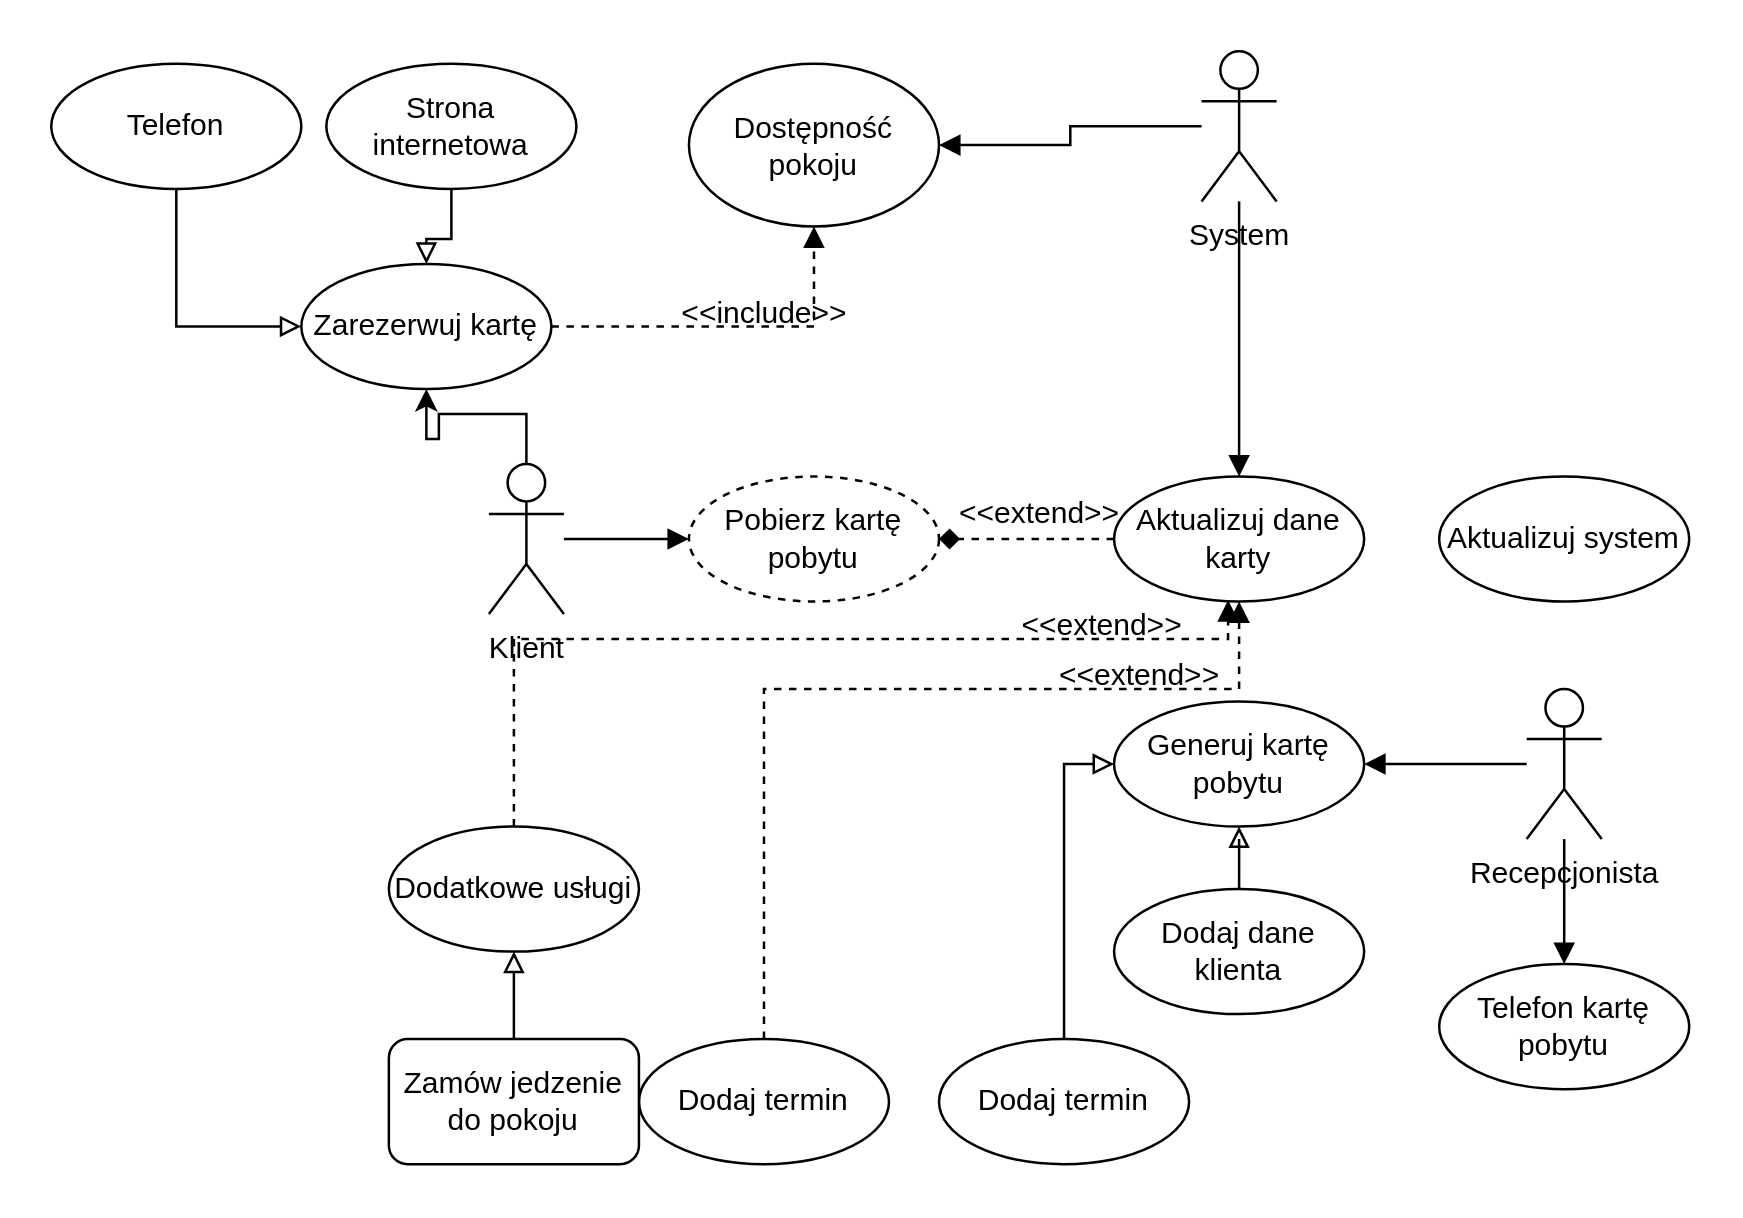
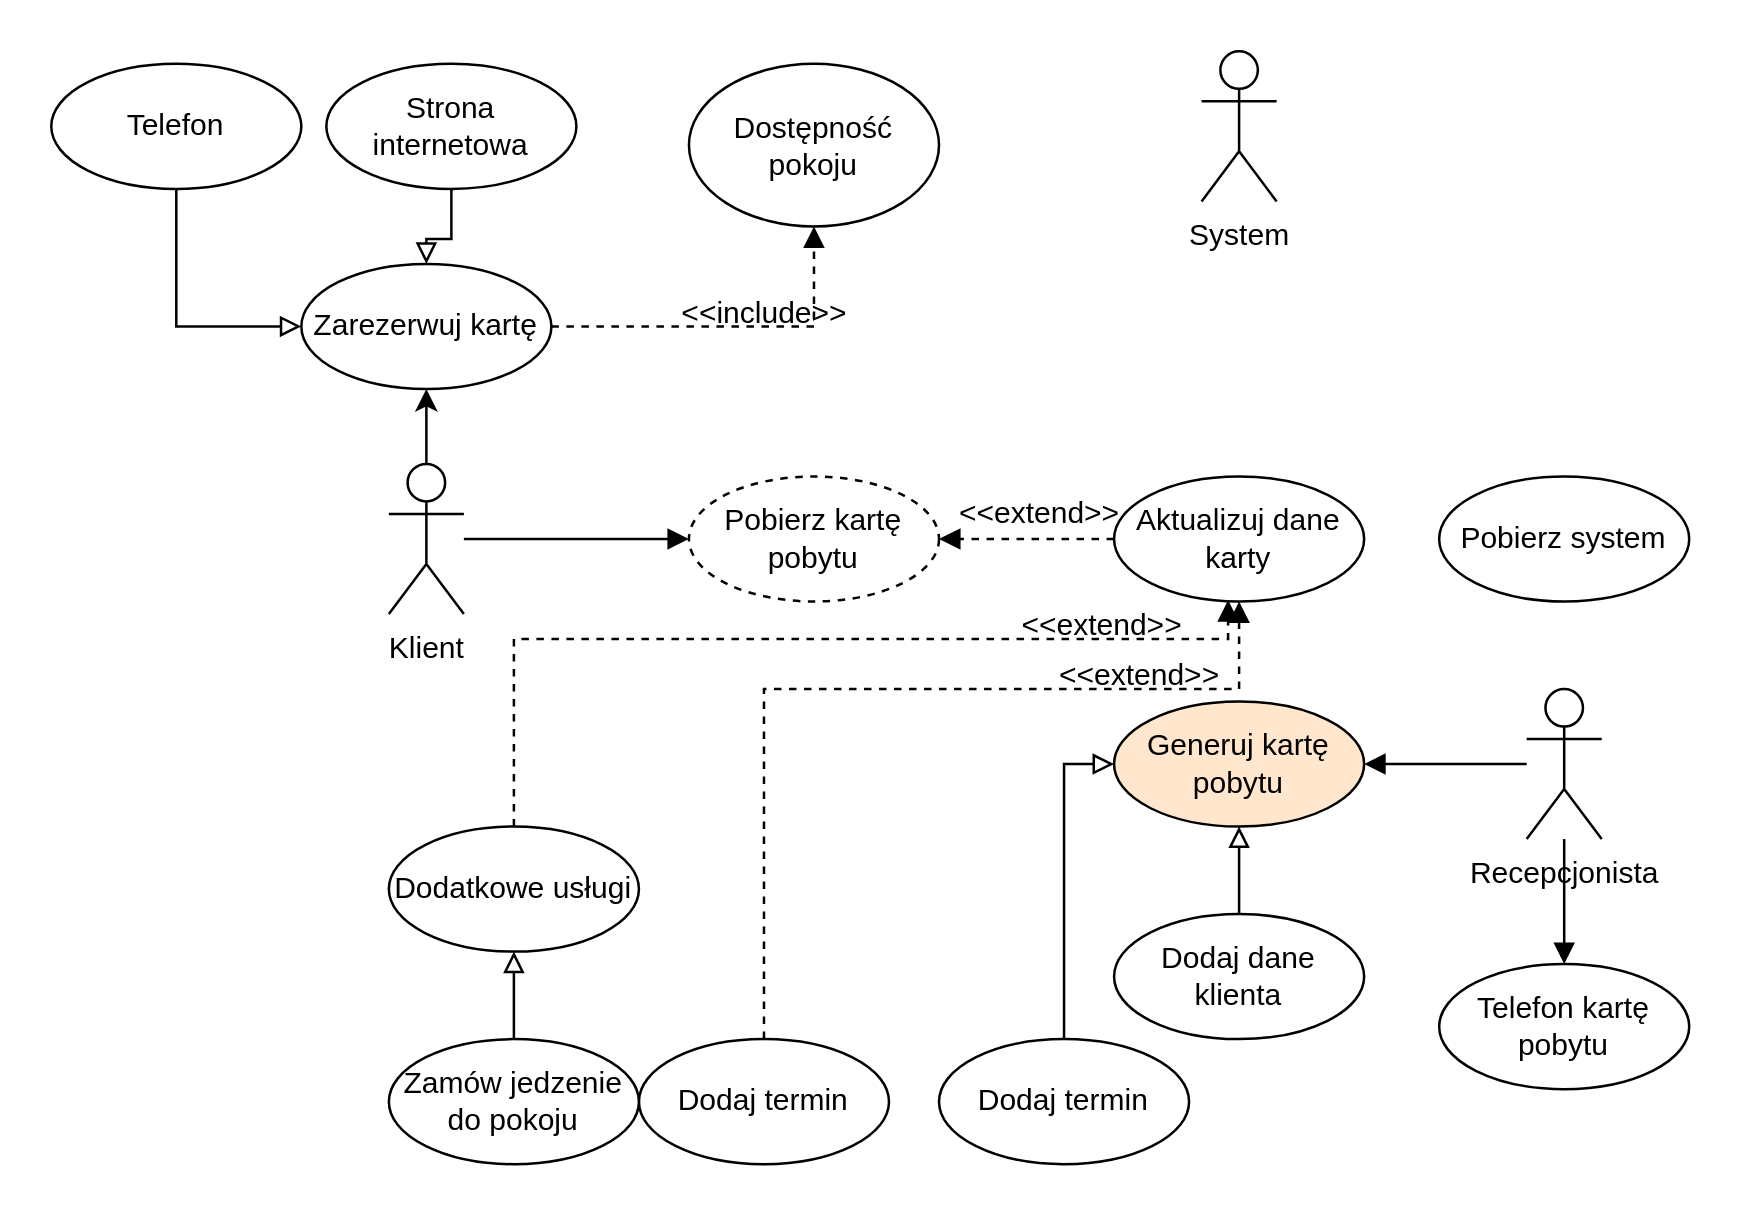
edge "System" -> "Dostępność pokoju": removed
edge "System" -> "Aktualizuj dane karty": removed
node "Klient": moved (526, 539) -> (426, 539)
edge "Aktualizuj dane karty" -> "Pobierz kartę pobytu": arrowhead diamond -> block
node "Aktualizuj system": label "Aktualizuj system" -> "Pobierz system"
node "Generuj kartę pobytu": fillcolor #ffffff -> #ffe6cc
node "Dodaj dane klienta": moved (1239, 951) -> (1239, 976)
node "Zamów jedzenie do pokoju": shape rounded rectangle -> ellipse
